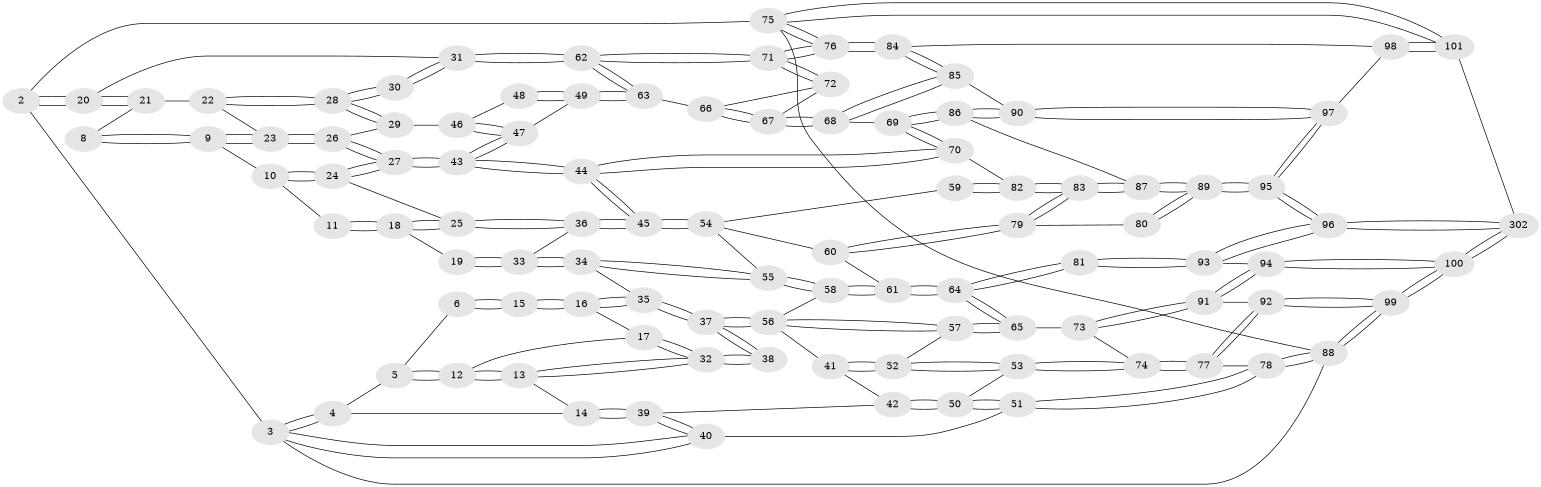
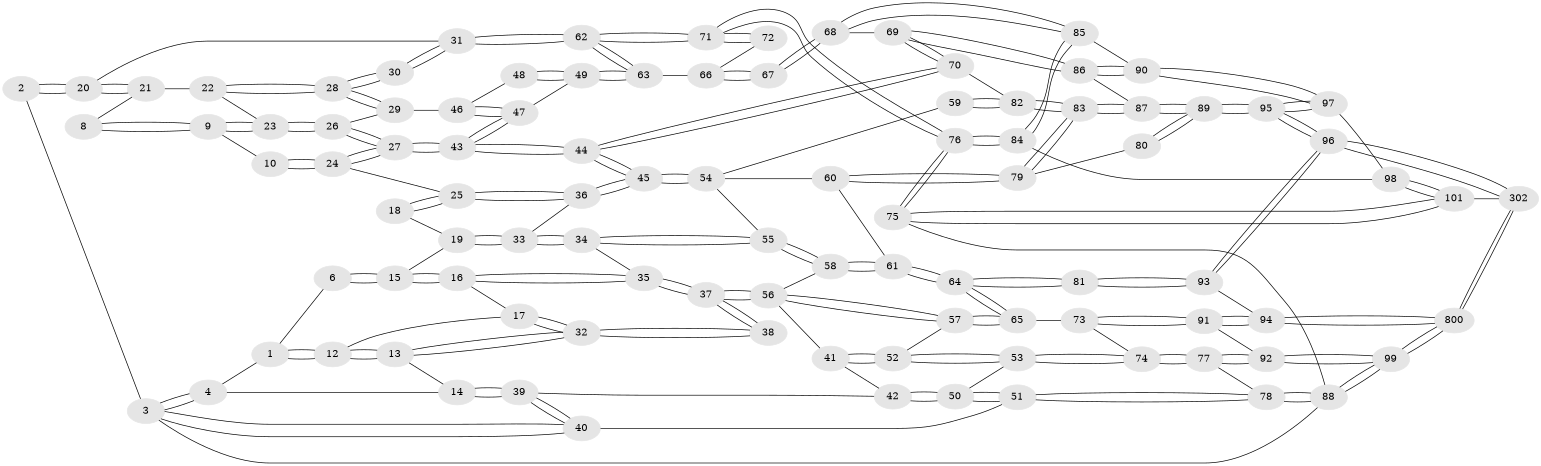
edge "75" -- "2": removed
edge "72" -- "67": removed
node "11": removed
edge "19" -- "15": added
node "100": label "100" -> "800"
node "5": label "5" -> "1"
